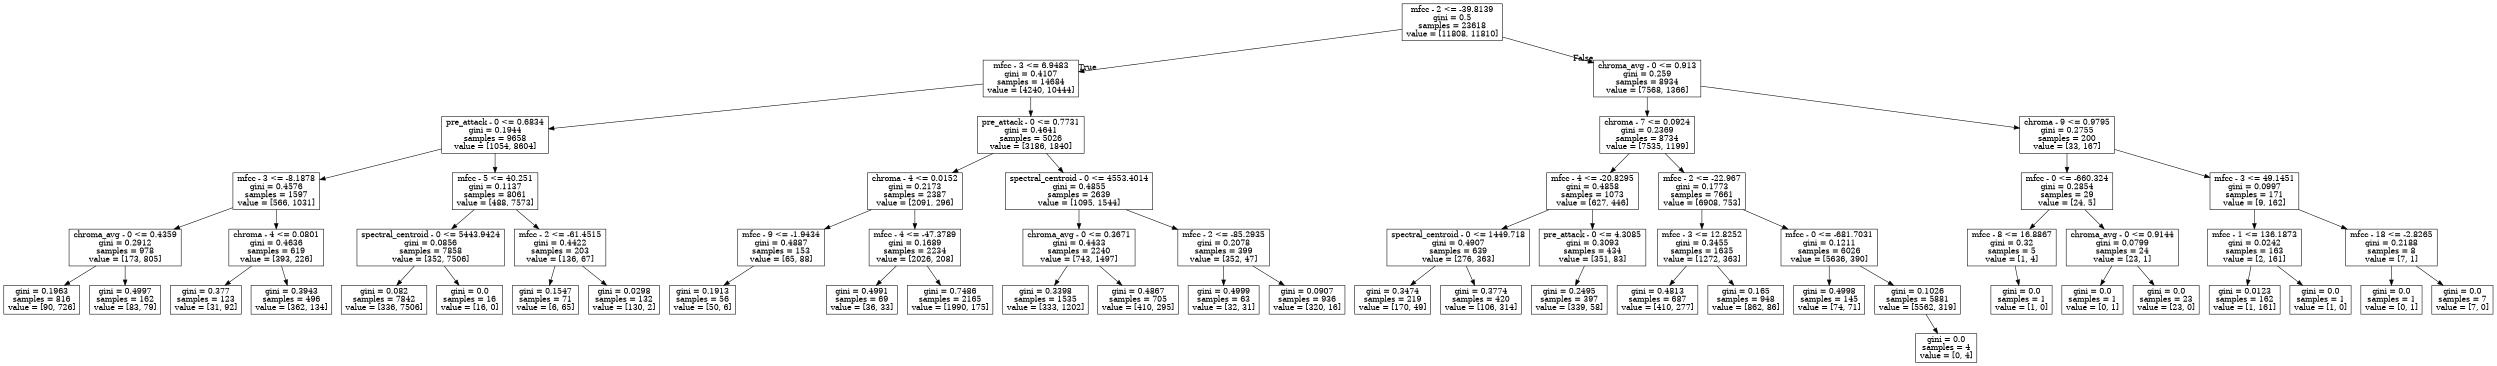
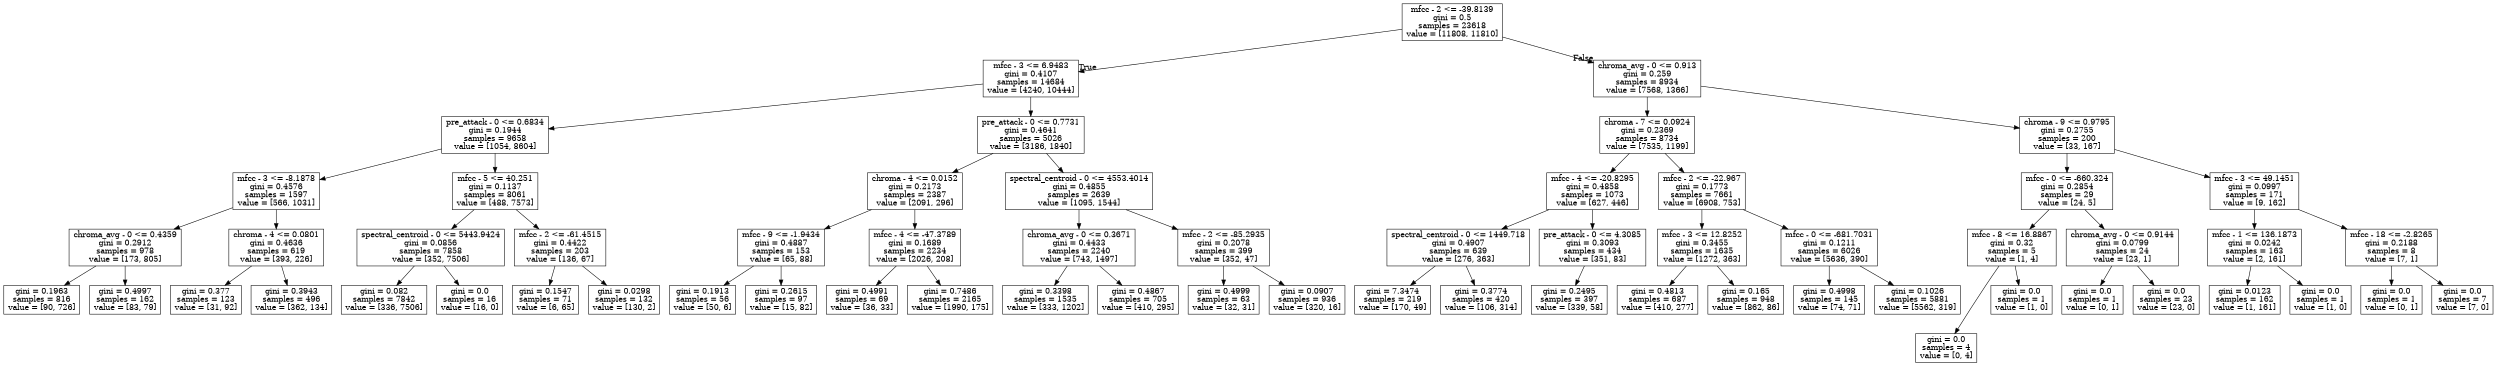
node "gini = 0.2615 samples = 97 value = [15, 82]": added
node "gini = 0.3474 samples = 219 value = [170, 49]": label "gini = 0.3474 samples = 219 value = [170, 49]" -> "gini = 7.3474 samples = 219 value = [170, 49]"
edge "gini = 0.1026 samples = 5881 value = [5562, 319]" -> "gini = 0.0 samples = 4 value = [0, 4]": now "mfcc - 8 <= 16.8867 gini = 0.32 samples = 5 value = [1, 4]" -> "gini = 0.0 samples = 4 value = [0, 4]"
